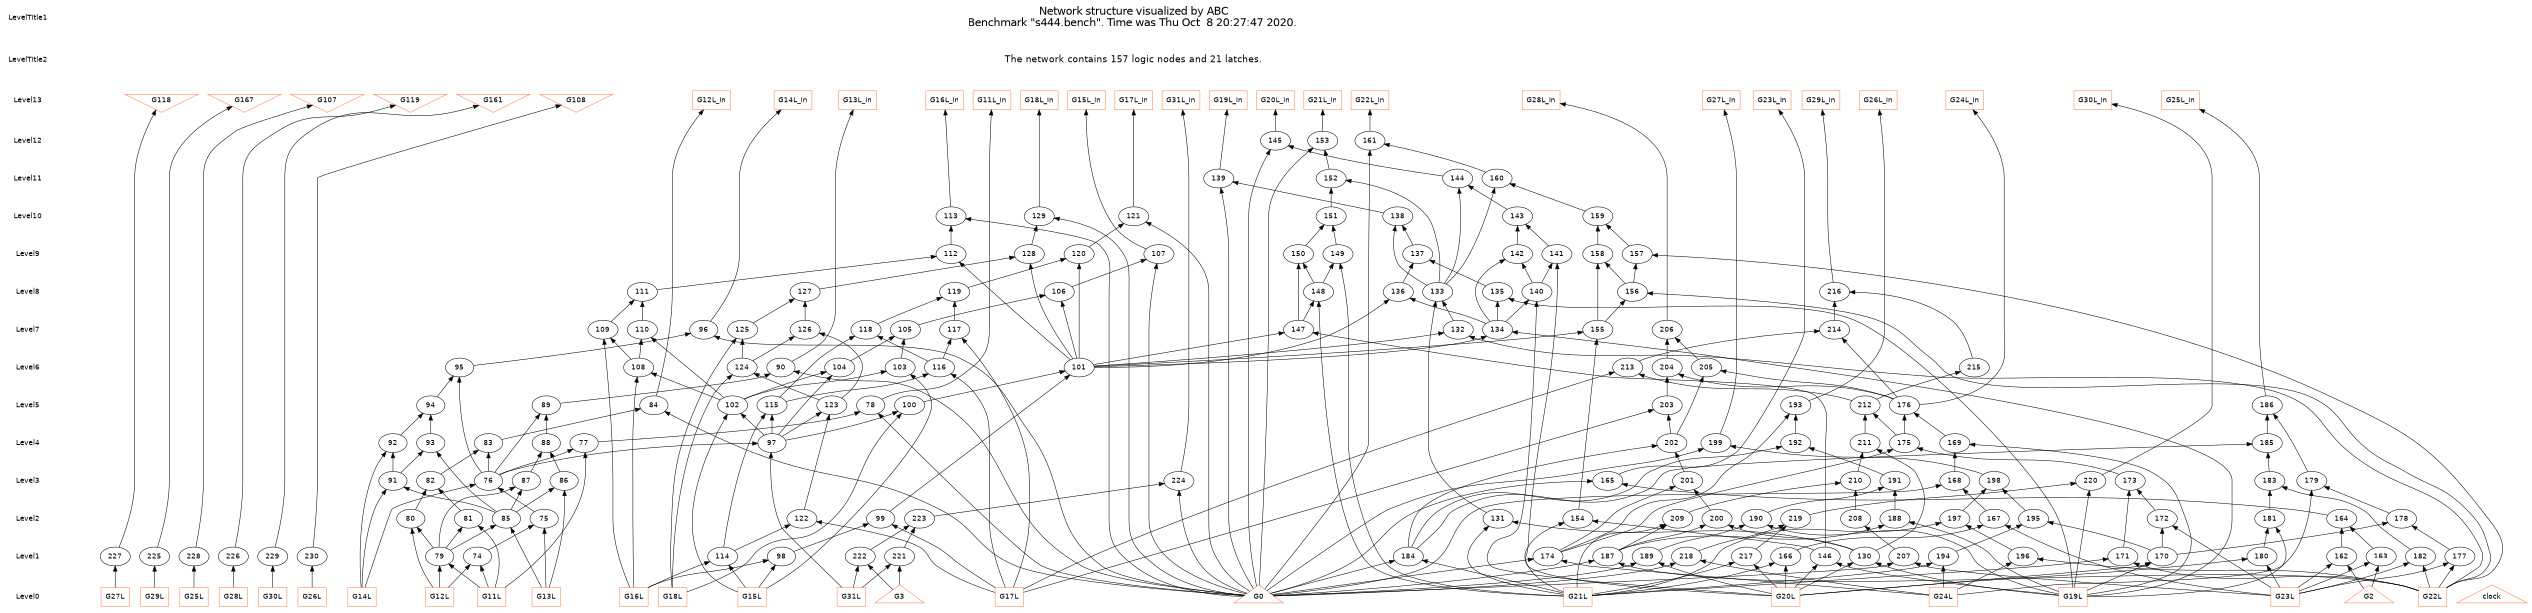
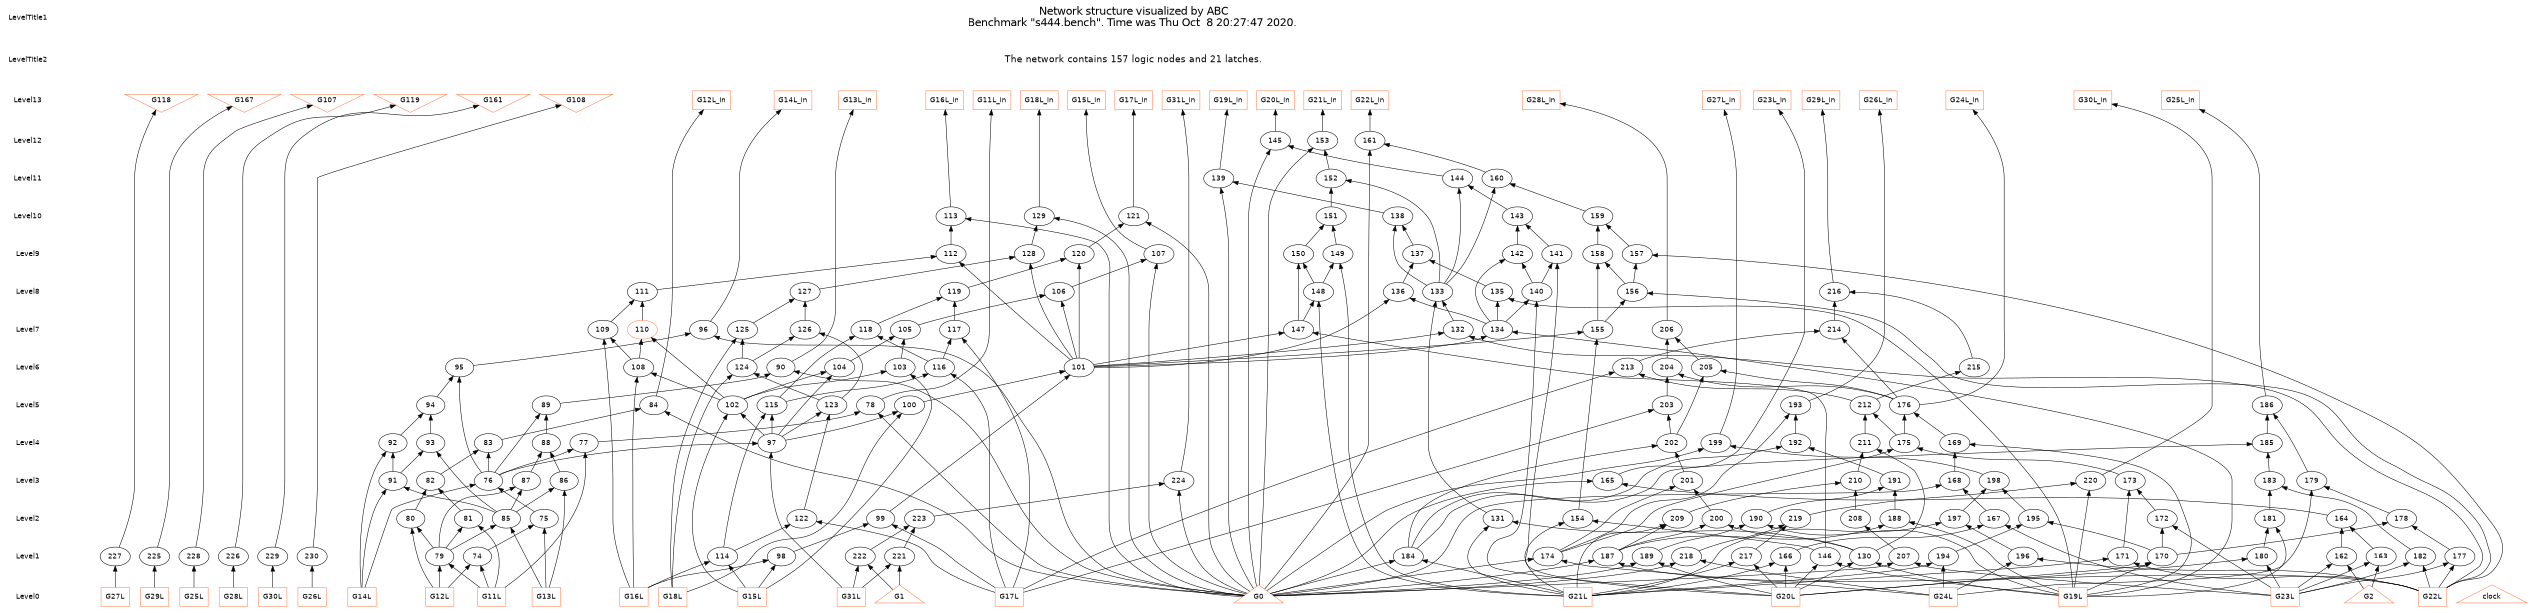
node "110": color black -> coral
node "G3": label "G3" -> "G1"
